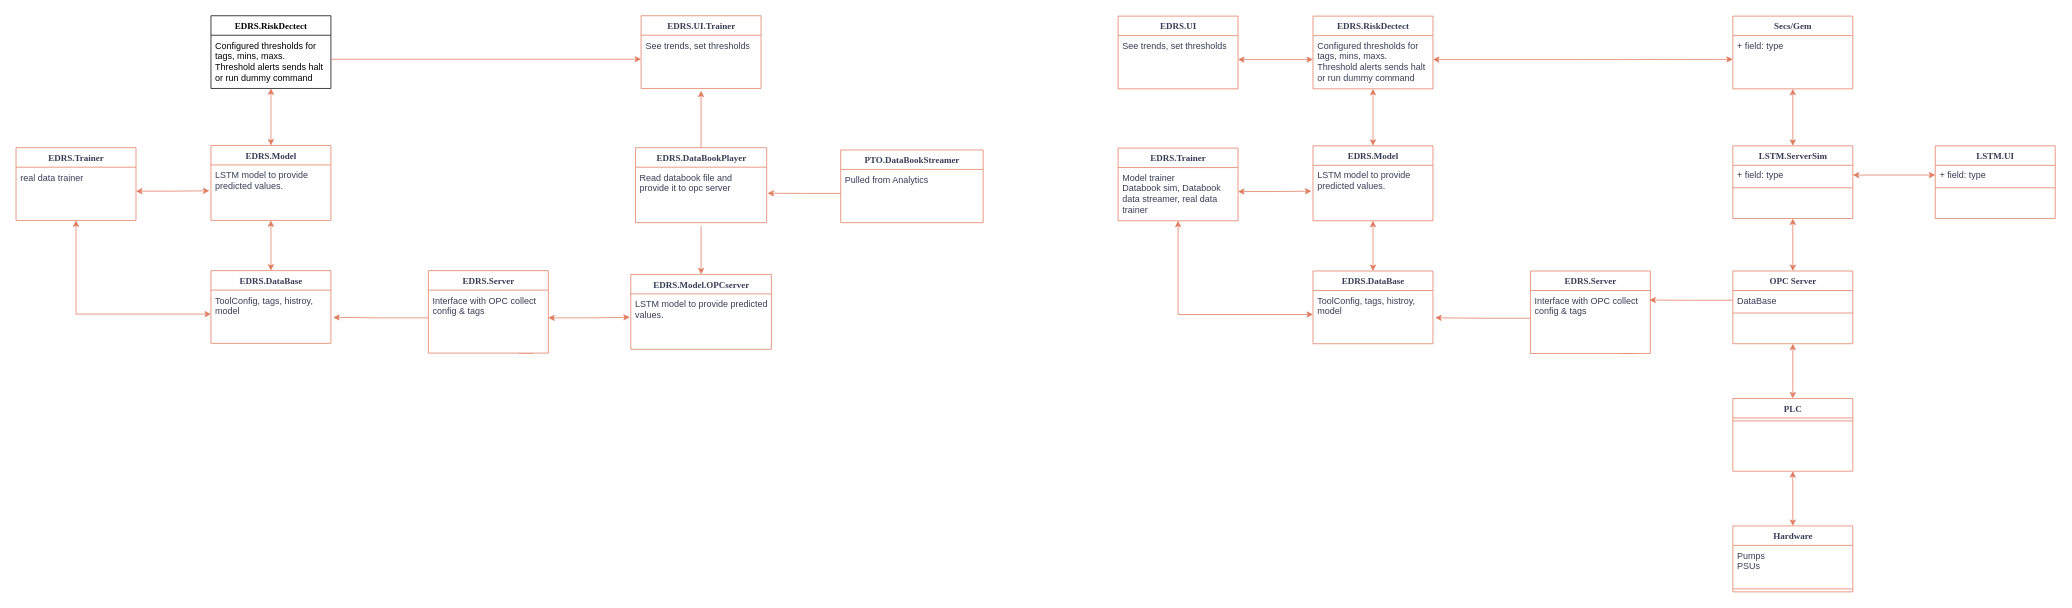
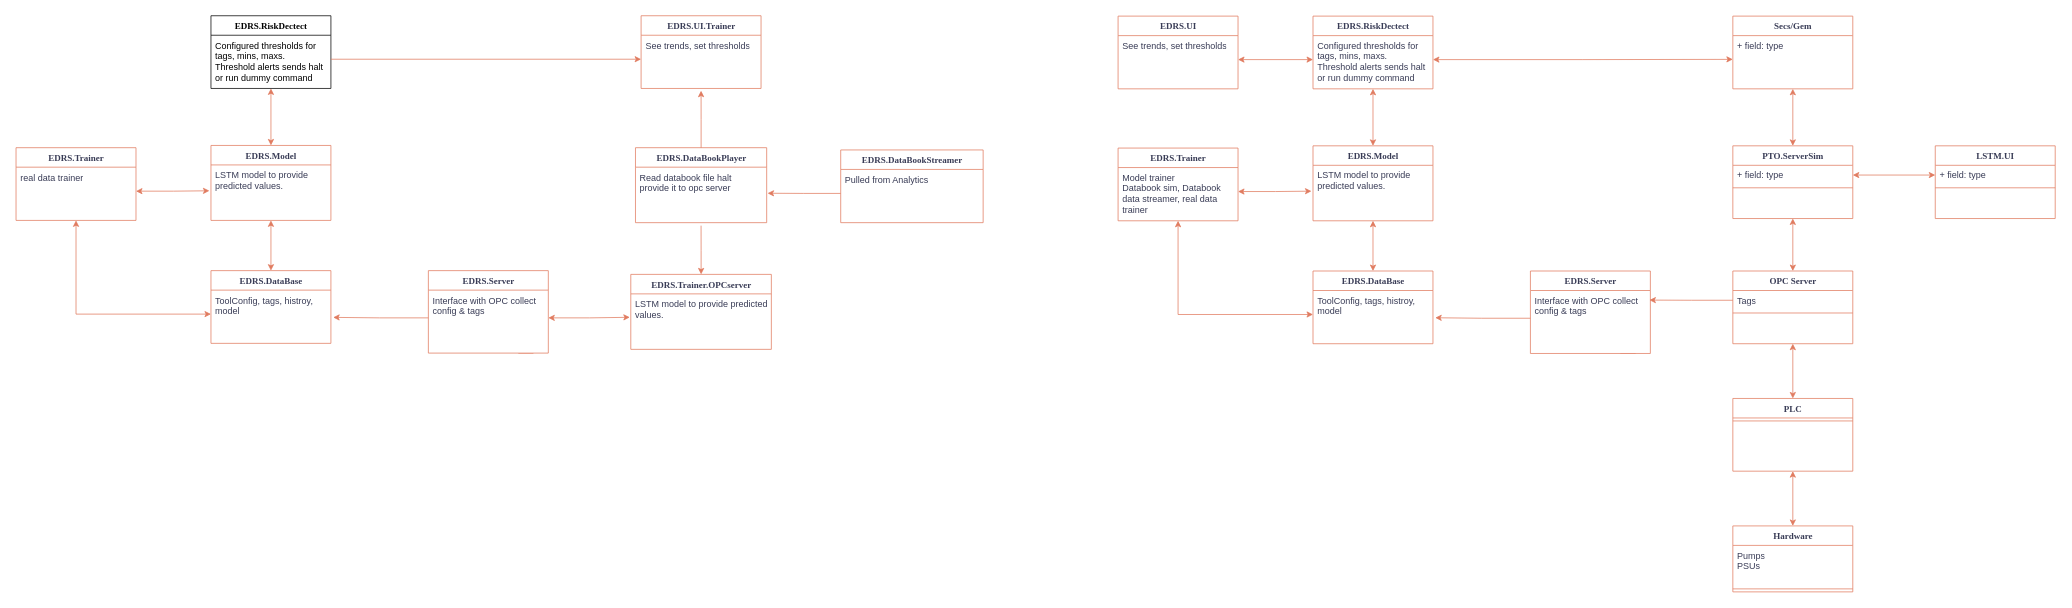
node "LSTM.ServerSim": label "LSTM.ServerSim" -> "PTO.ServerSim"
node "PTO.DataBookStreamer": label "PTO.DataBookStreamer" -> "EDRS.DataBookStreamer"
node "Read databook file and provide it to opc server": label "Read databook file and provide it to opc server" -> "Read databook file halt provide it to opc server"
node "EDRS.Model.OPCserver": label "EDRS.Model.OPCserver" -> "EDRS.Trainer.OPCserver"
node "DataBase": label "DataBase" -> "Tags"
